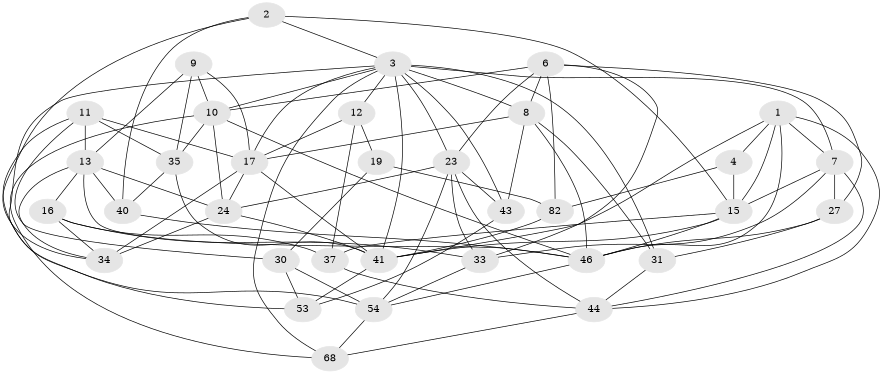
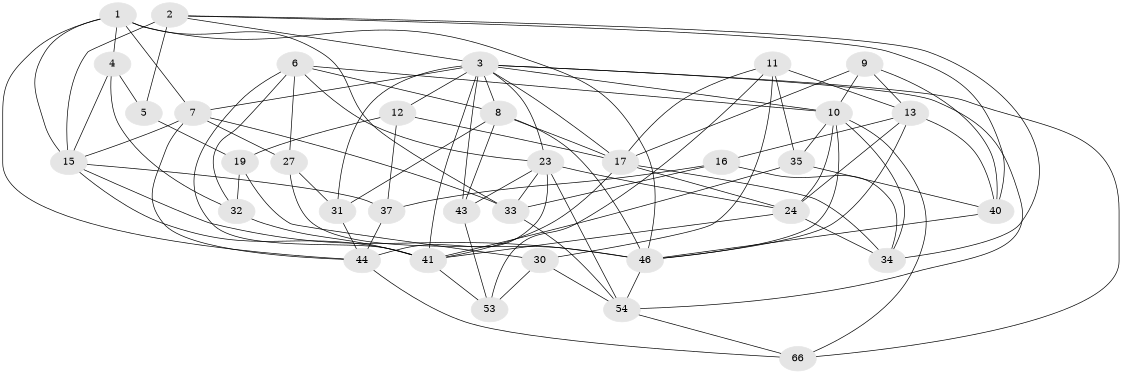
edge "9" -- "35": now "9" -- "40"
node "5": added
edge "13" -- "34": now "10" -- "34"
node "82": label "82" -> "32"
node "68": label "68" -> "66"
